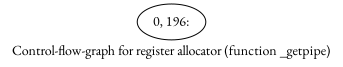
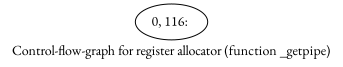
node "0, 196:": label "0, 196:" -> "0, 116:"
